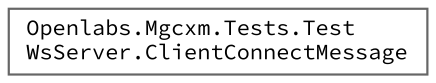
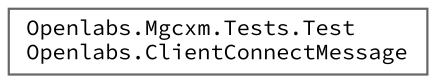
node "Openlabs.Mgcxm.Tests.Test WsServer.ClientConnectMessage": label "Openlabs.Mgcxm.Tests.Test WsServer.ClientConnectMessage" -> "Openlabs.Mgcxm.Tests.Test Openlabs.ClientConnectMessage"
